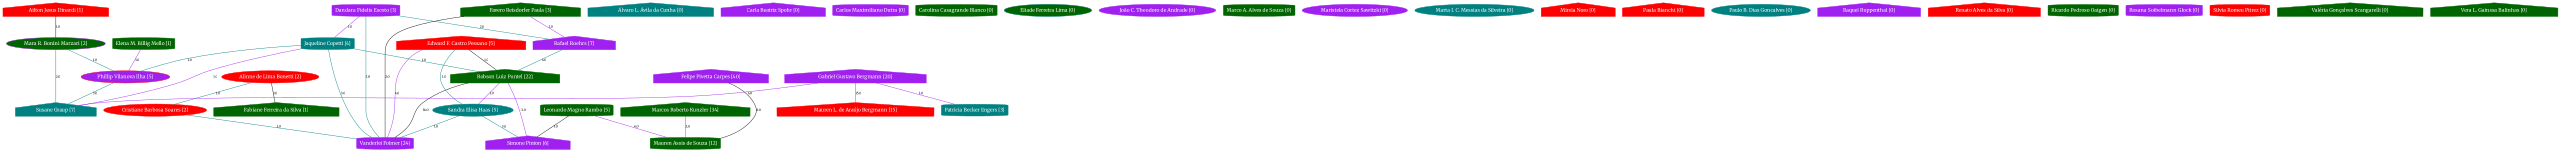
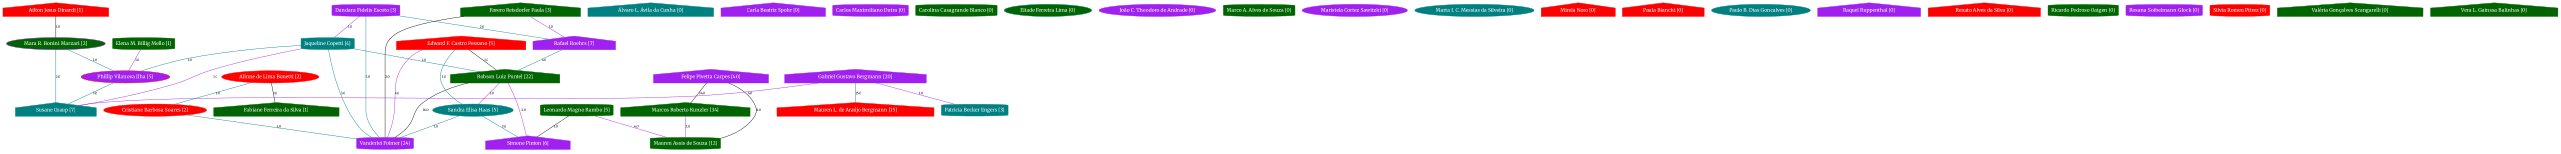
edge "Felipe Pivetta Carpes [40]" -- "Marcos Roberto Kunzler [34]": added, label "34.0"
